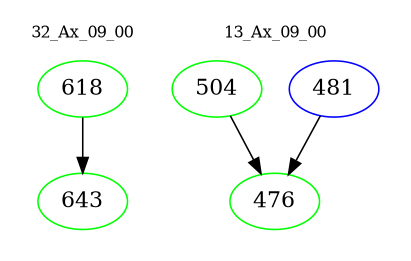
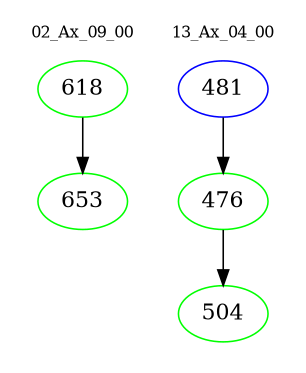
cluster "32_Ax_09_00": label "32_Ax_09_00" -> "02_Ax_09_00"
cluster "13_Ax_09_00": label "13_Ax_09_00" -> "13_Ax_04_00"
edge "504" -> "476": reversed
node "643": label "643" -> "653"
